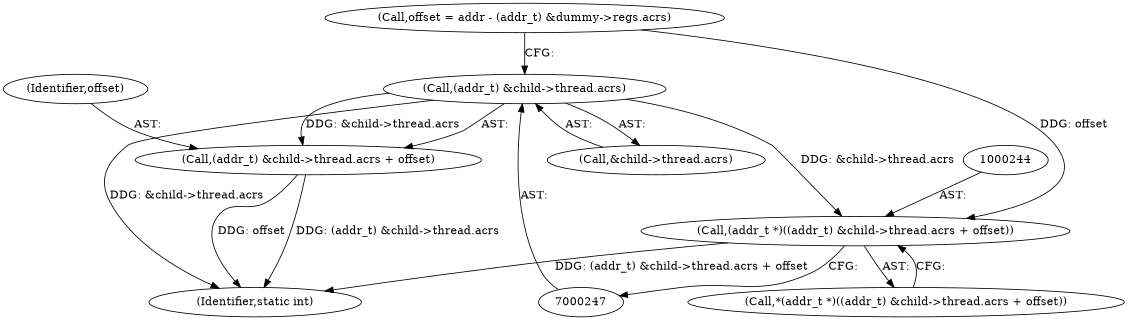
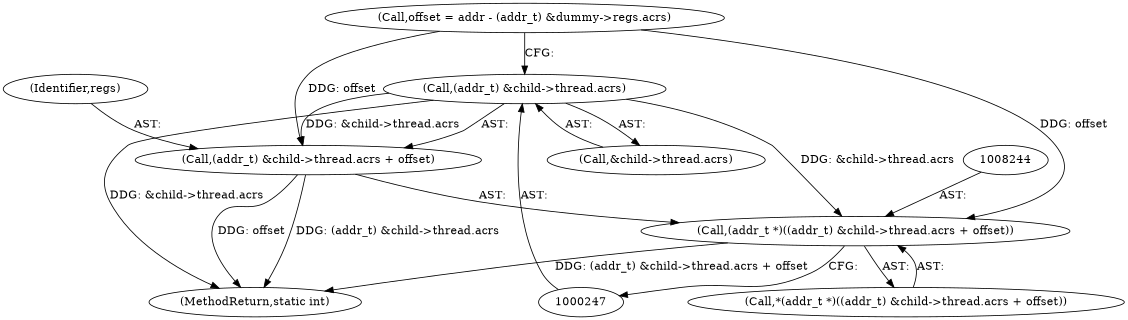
edge "(Call,offset = addr - (addr_t) &dummy->regs.acrs)" -> "(Call,(addr_t) &child->thread.acrs + offset)": added, label "DDG: offset"
node "(Identifier,offset)": label "(Identifier,offset)" -> "(Identifier,regs)"
node "1000244": label "1000244" -> "1008244"
edge "(Call,(addr_t) &child->thread.acrs + offset)" -> "(Call,(addr_t *)((addr_t) &child->thread.acrs + offset))": added, label "AST:"
edge "(Call,*(addr_t *)((addr_t) &child->thread.acrs + offset))" -> "(Call,(addr_t *)((addr_t) &child->thread.acrs + offset))": label "CFG: " -> "AST: "
node "(Identifier,static int)": label "(Identifier,static int)" -> "(MethodReturn,static int)"
node "7000247": label "7000247" -> "1000247"
